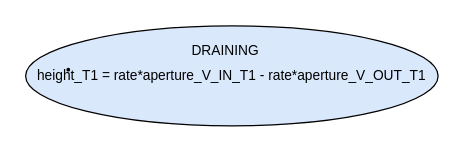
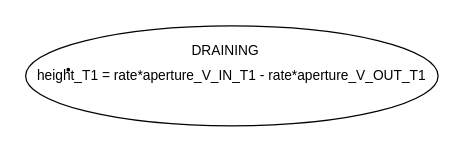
node "height_T1 = rate*aperture_V_IN_T1 - rate*aperture_V_OUT_T1": fillcolor #dae8fc -> #ffffff
